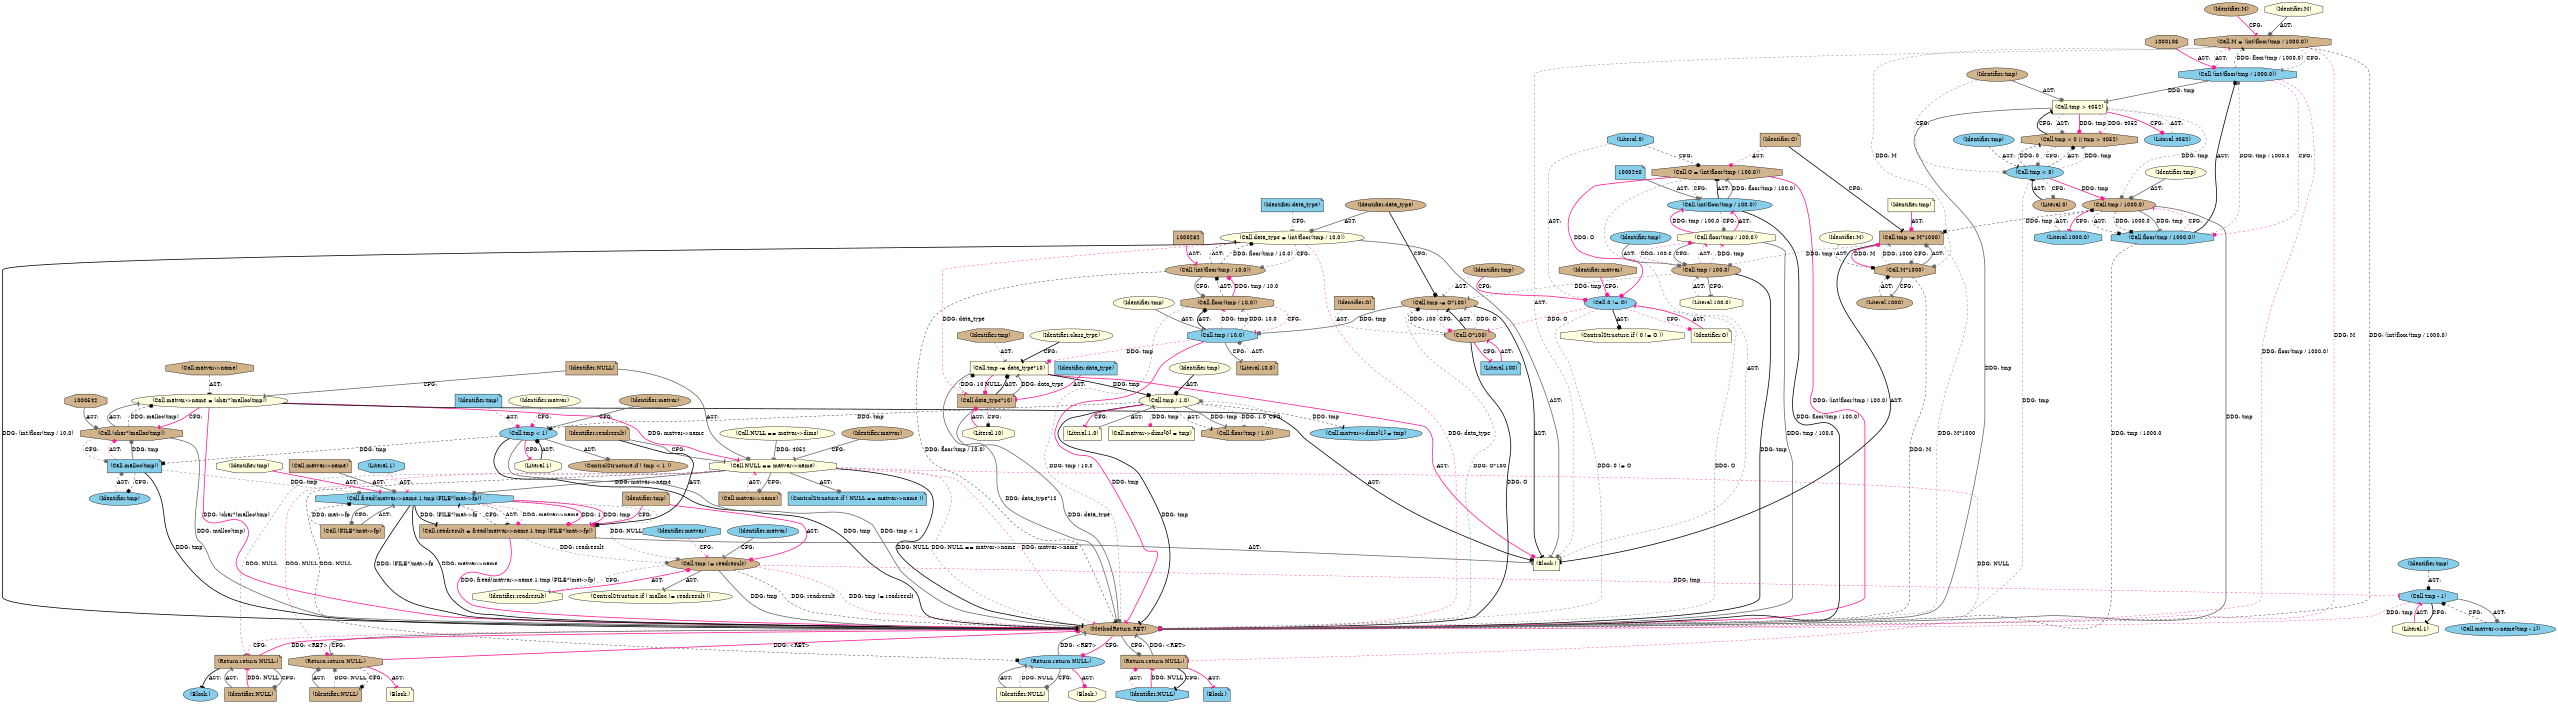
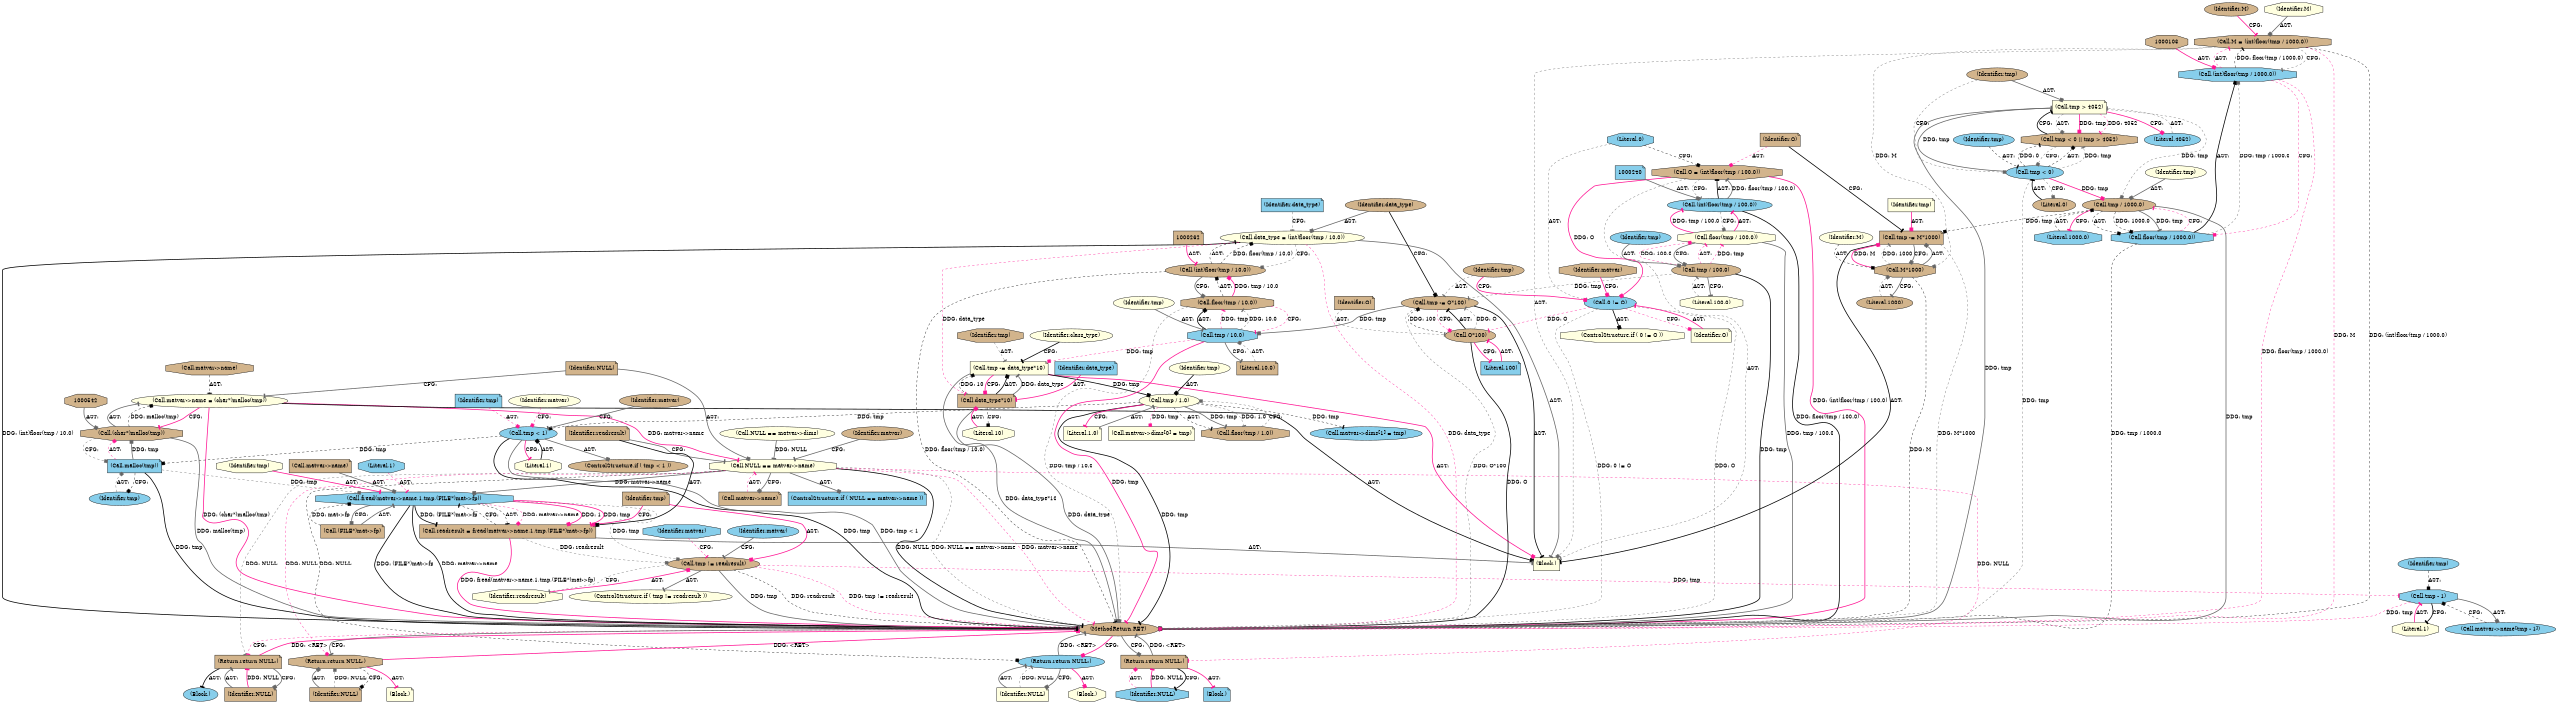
edge "(Call,(int)floor(tmp / 1000.0))" -> "(Call,tmp > 4052)": now "(Call,tmp < 0)" -> "(Call,tmp > 4052)"
edge "(Call,tmp -= M*1000)" -> "(Call,tmp / 100.0)": removed, label "DDG: tmp"
edge "(Call,tmp -= M*1000)" -> "(Call,M*1000)": style dashed -> bold
edge "(Literal,1000)" -> "(Call,M*1000)": color black -> gray40
edge "(Call,tmp -= data_type*10)" -> "(Call,data_type*10)": label "NULL: " -> "CFG: "
edge "(Call,NULL == matvar->dims)" -> "(Call,NULL == matvar->name)": label "DDG: 4052" -> "DDG: NULL"
edge "(Call,fread(matvar->name,1,tmp,(FILE*)mat->fp))" -> "(Call,tmp != readresult)": label "DDG: NULL" -> "DDG: tmp"
node "(ControlStructure,if ( malloc != readresult ))": label "(ControlStructure,if ( malloc != readresult ))" -> "(ControlStructure,if ( tmp != readresult ))"
